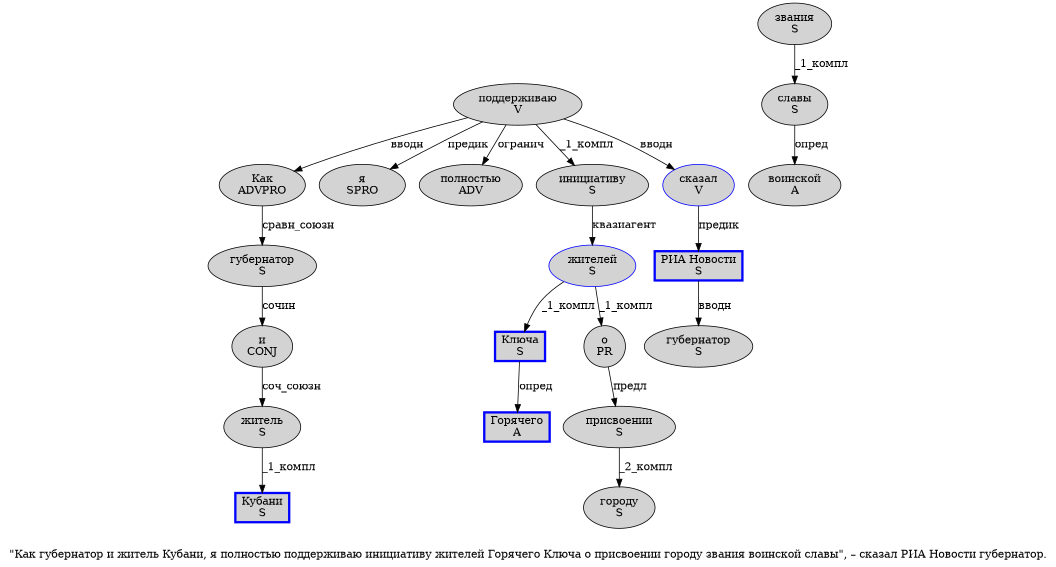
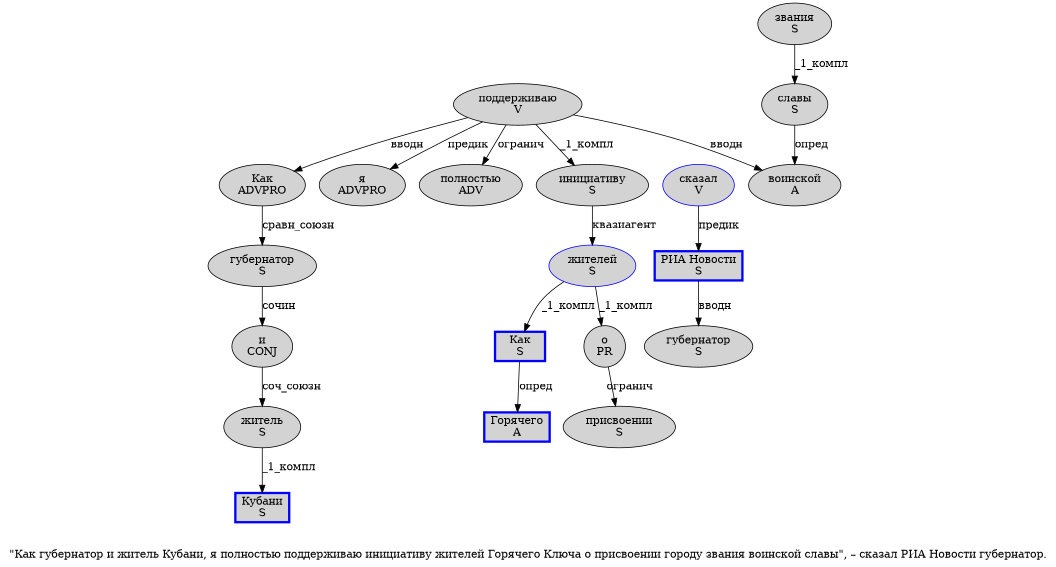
edge "поддерживаю V" -> "сказал V": now "поддерживаю V" -> "воинской A"
node "я SPRO": label "я SPRO" -> "я ADVPRO"
node "Ключа S": label "Ключа S" -> "Как S"
edge "о PR" -> "присвоении S": label "предл" -> "огранич"
node "городу S": removed
